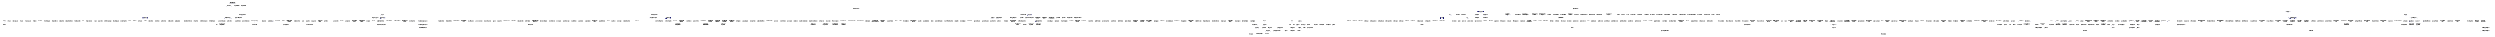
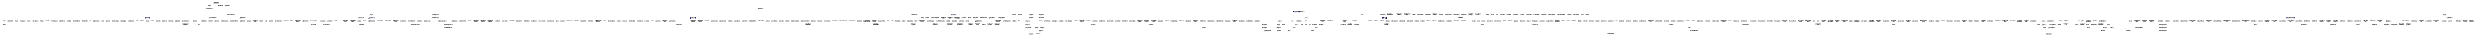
node "plain_action_1330.cpp": removed
node "cublas_matmul.cpp": removed
